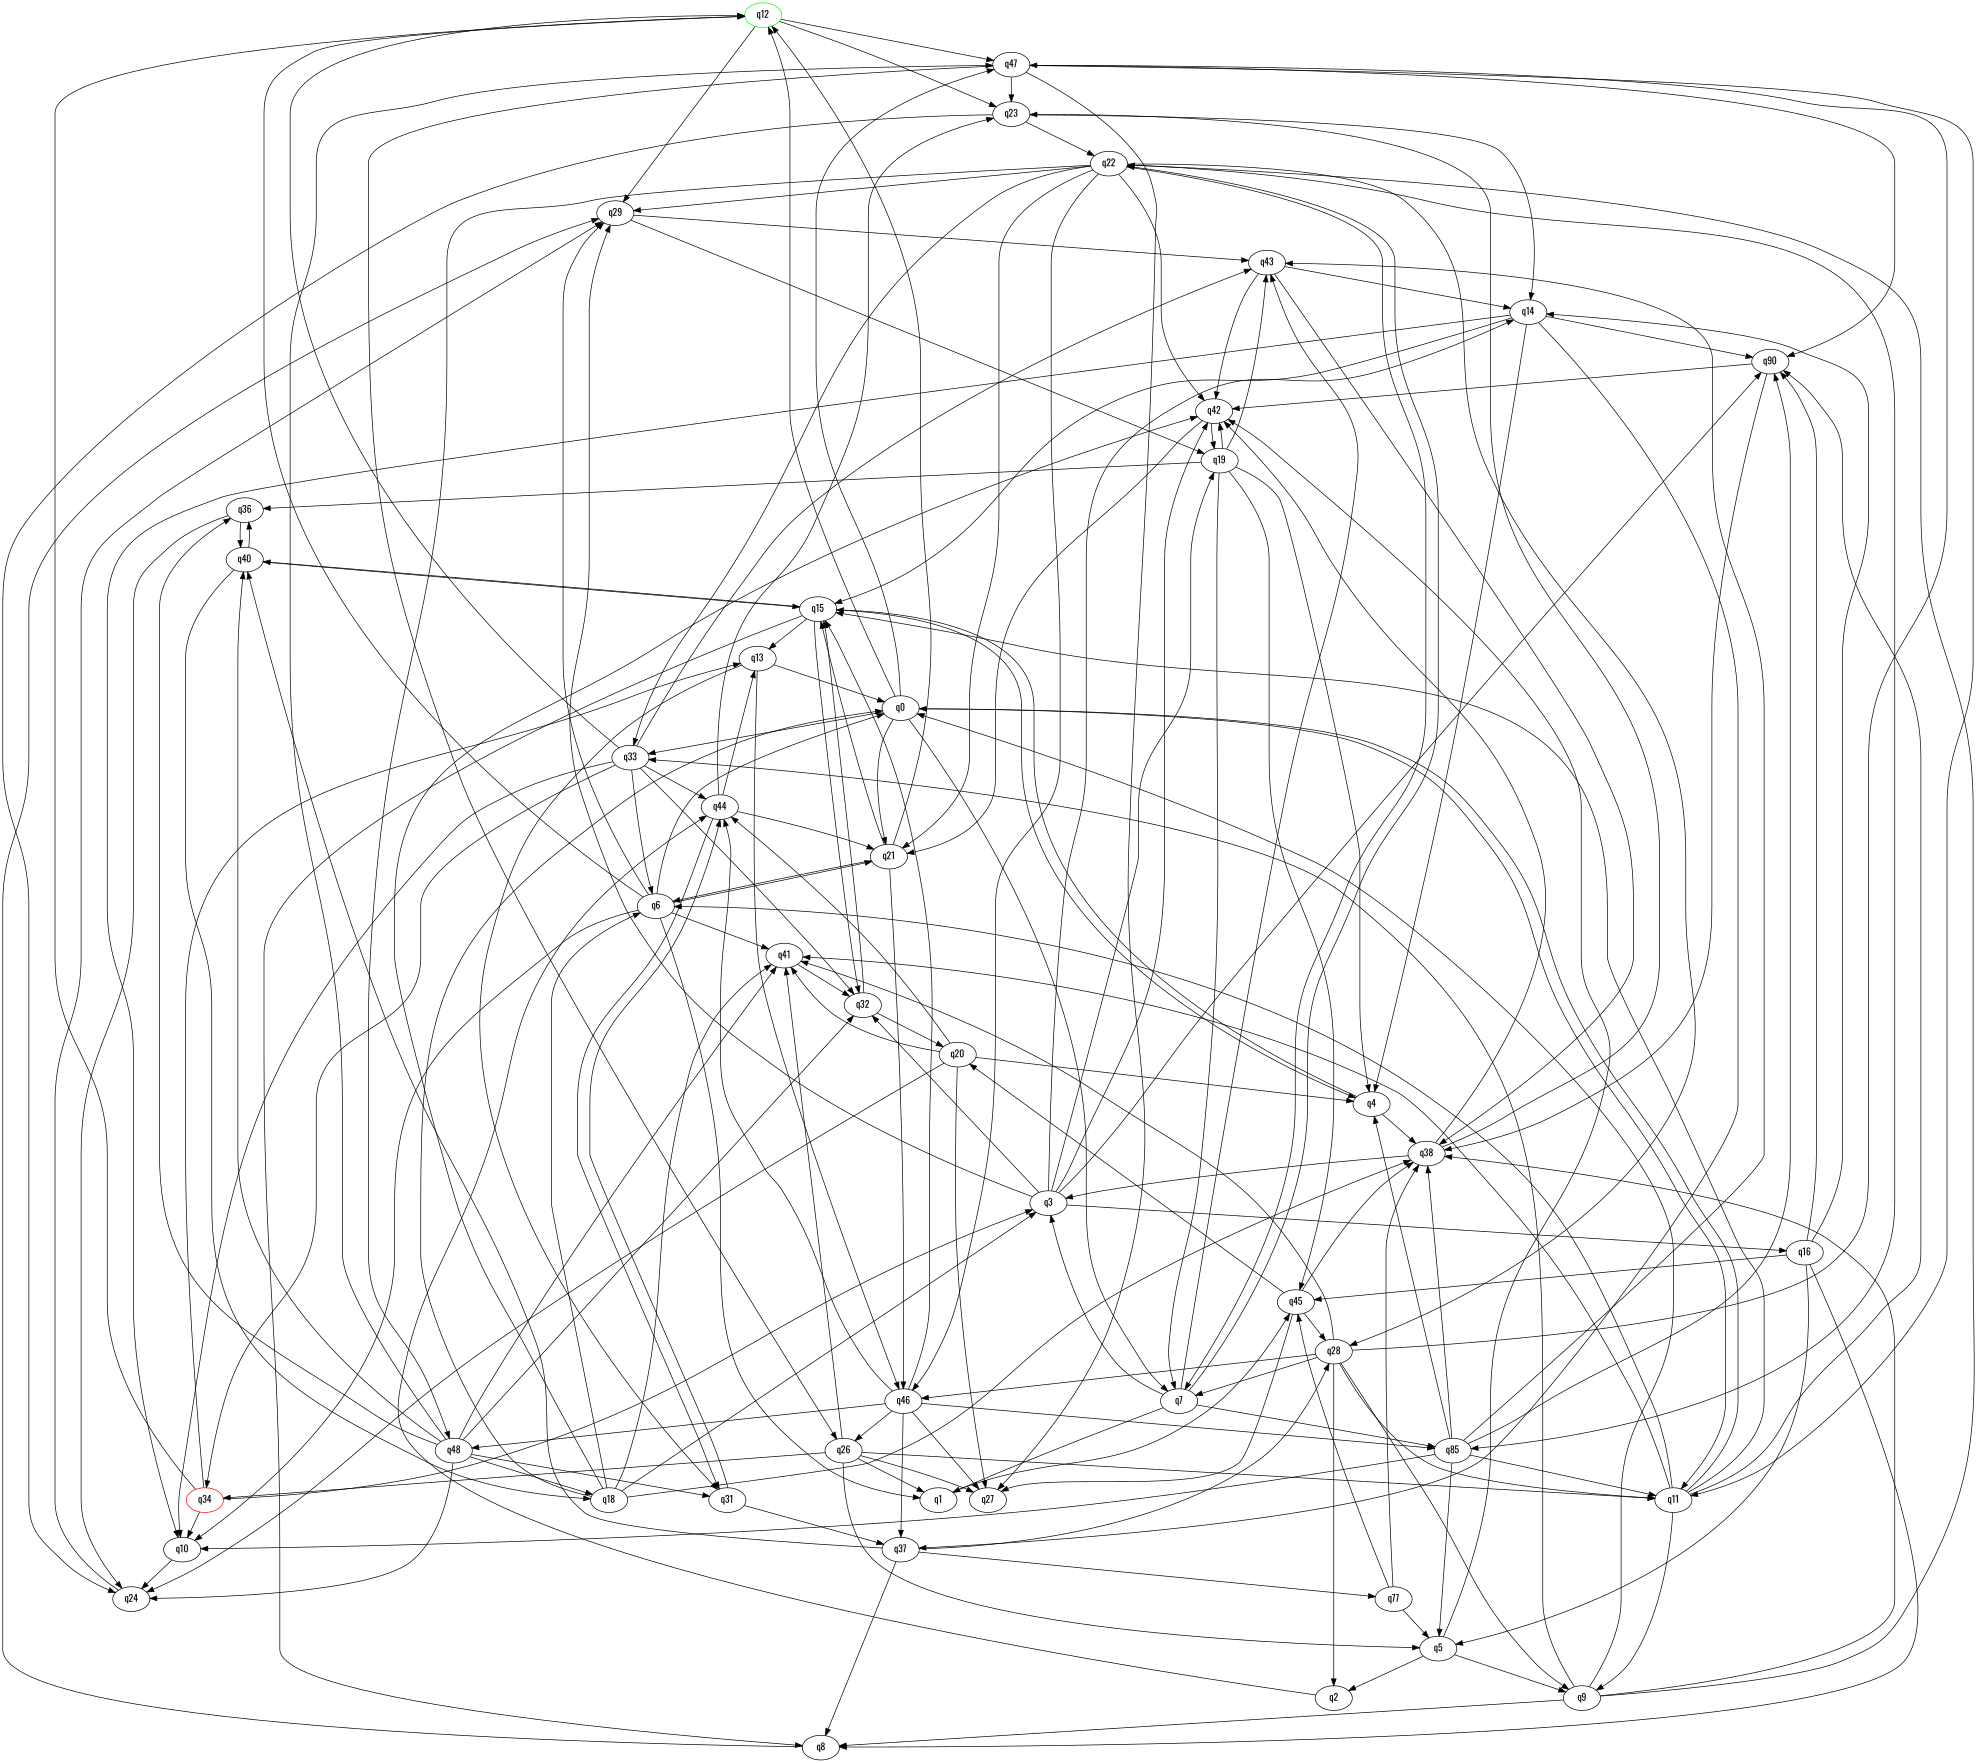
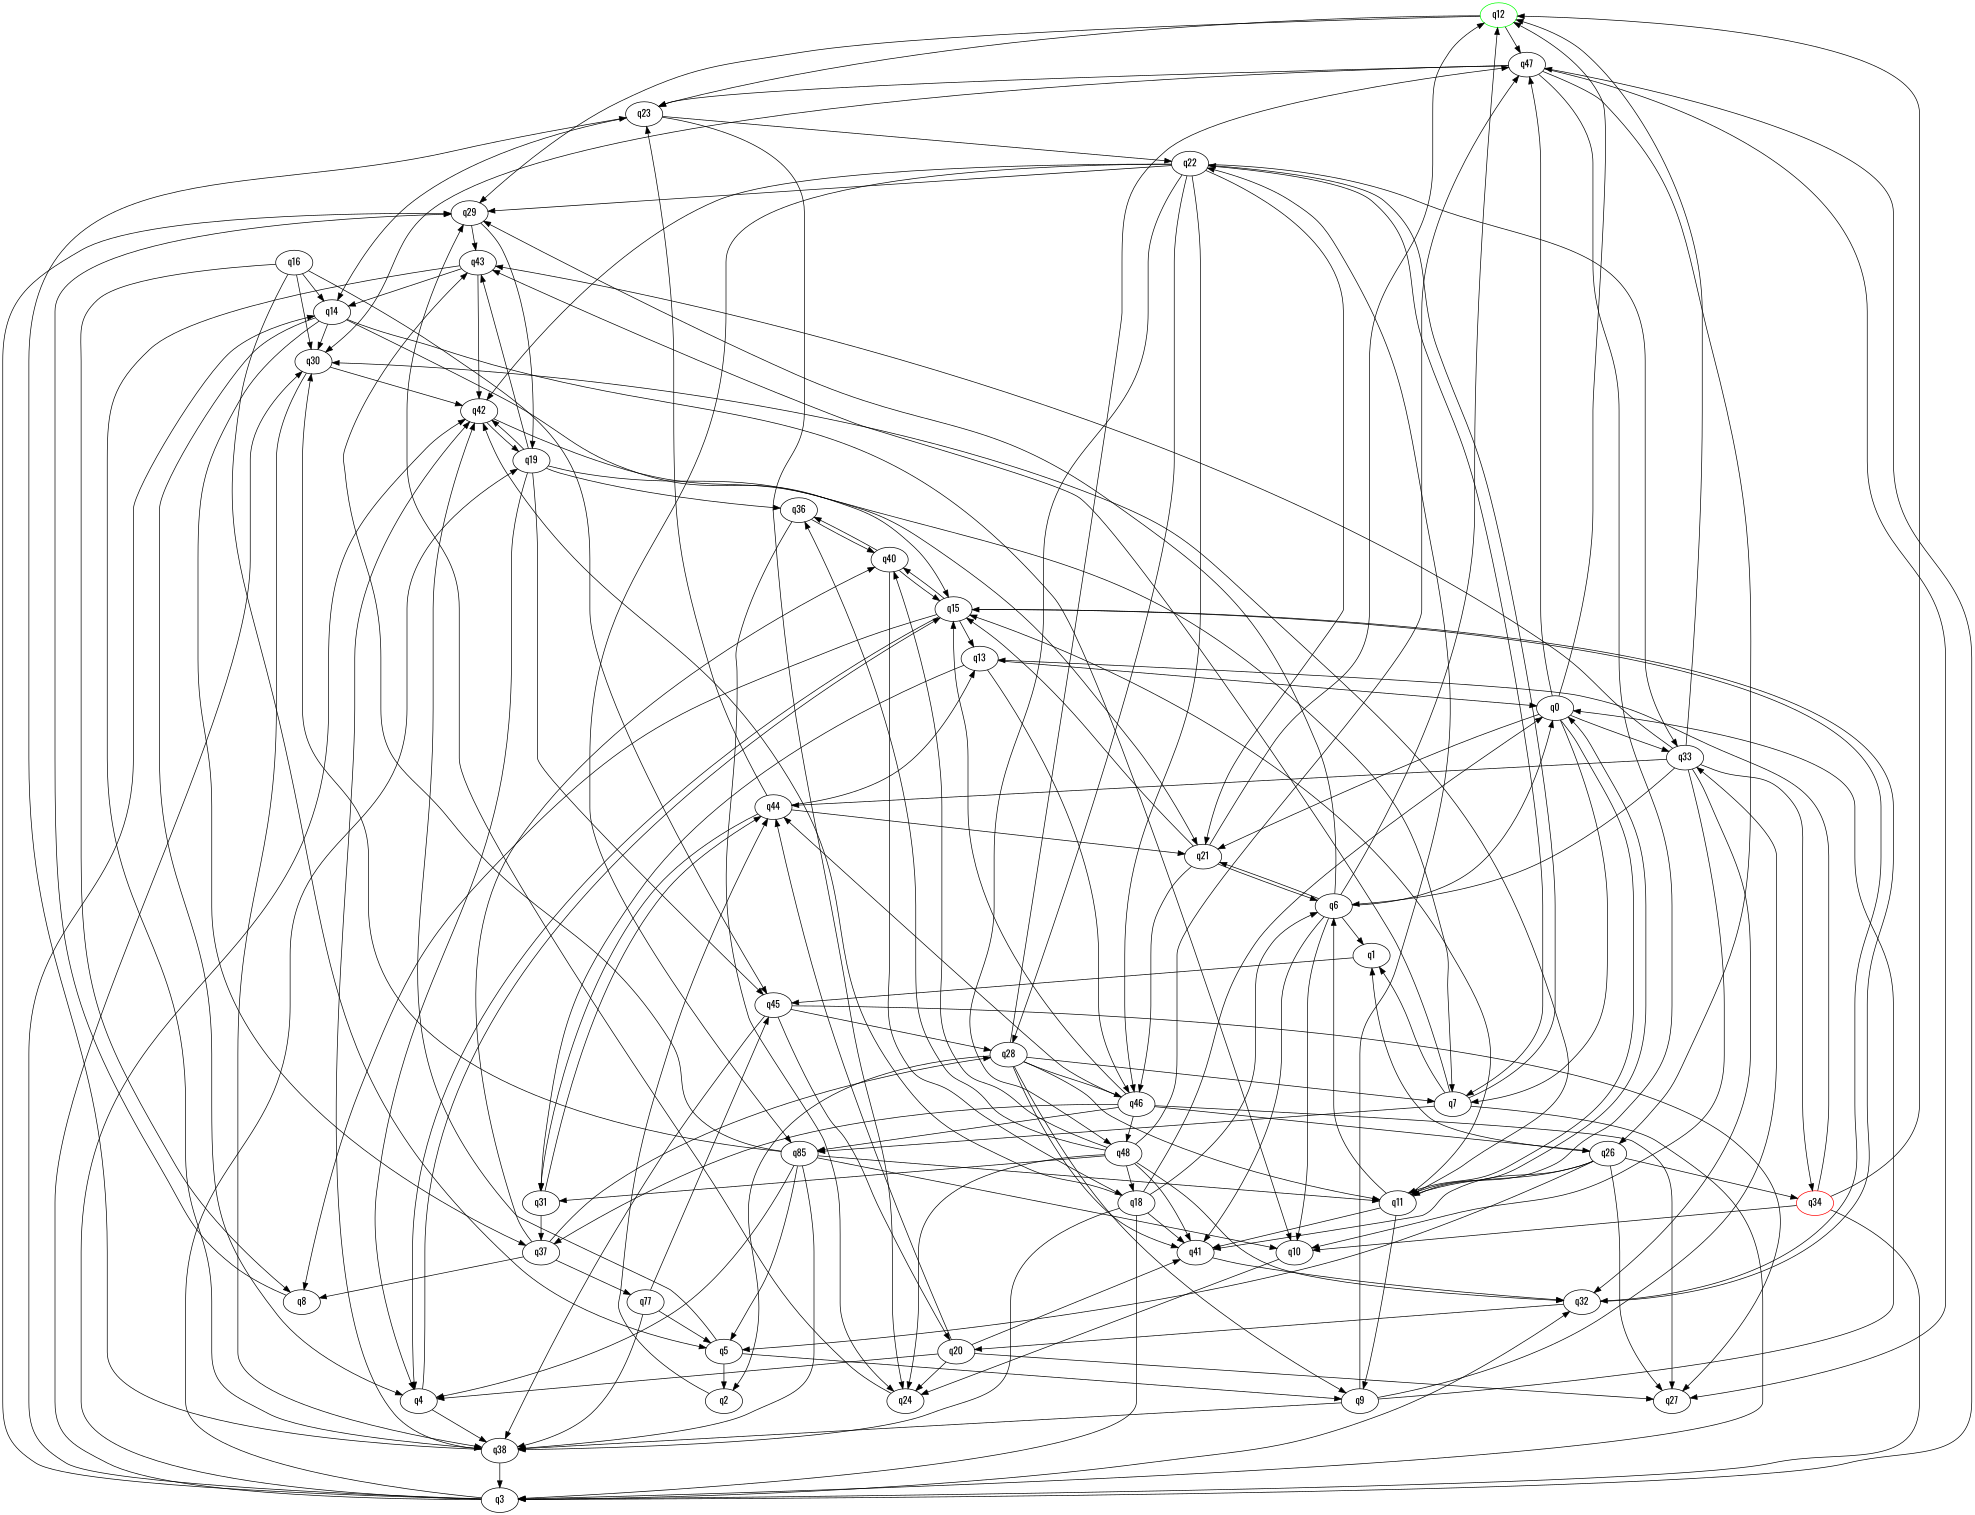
node "q90": label "q90" -> "q30"
edge "q3" -> "q16": now "q3" -> "q47"
edge "q9" -> "q8": removed
